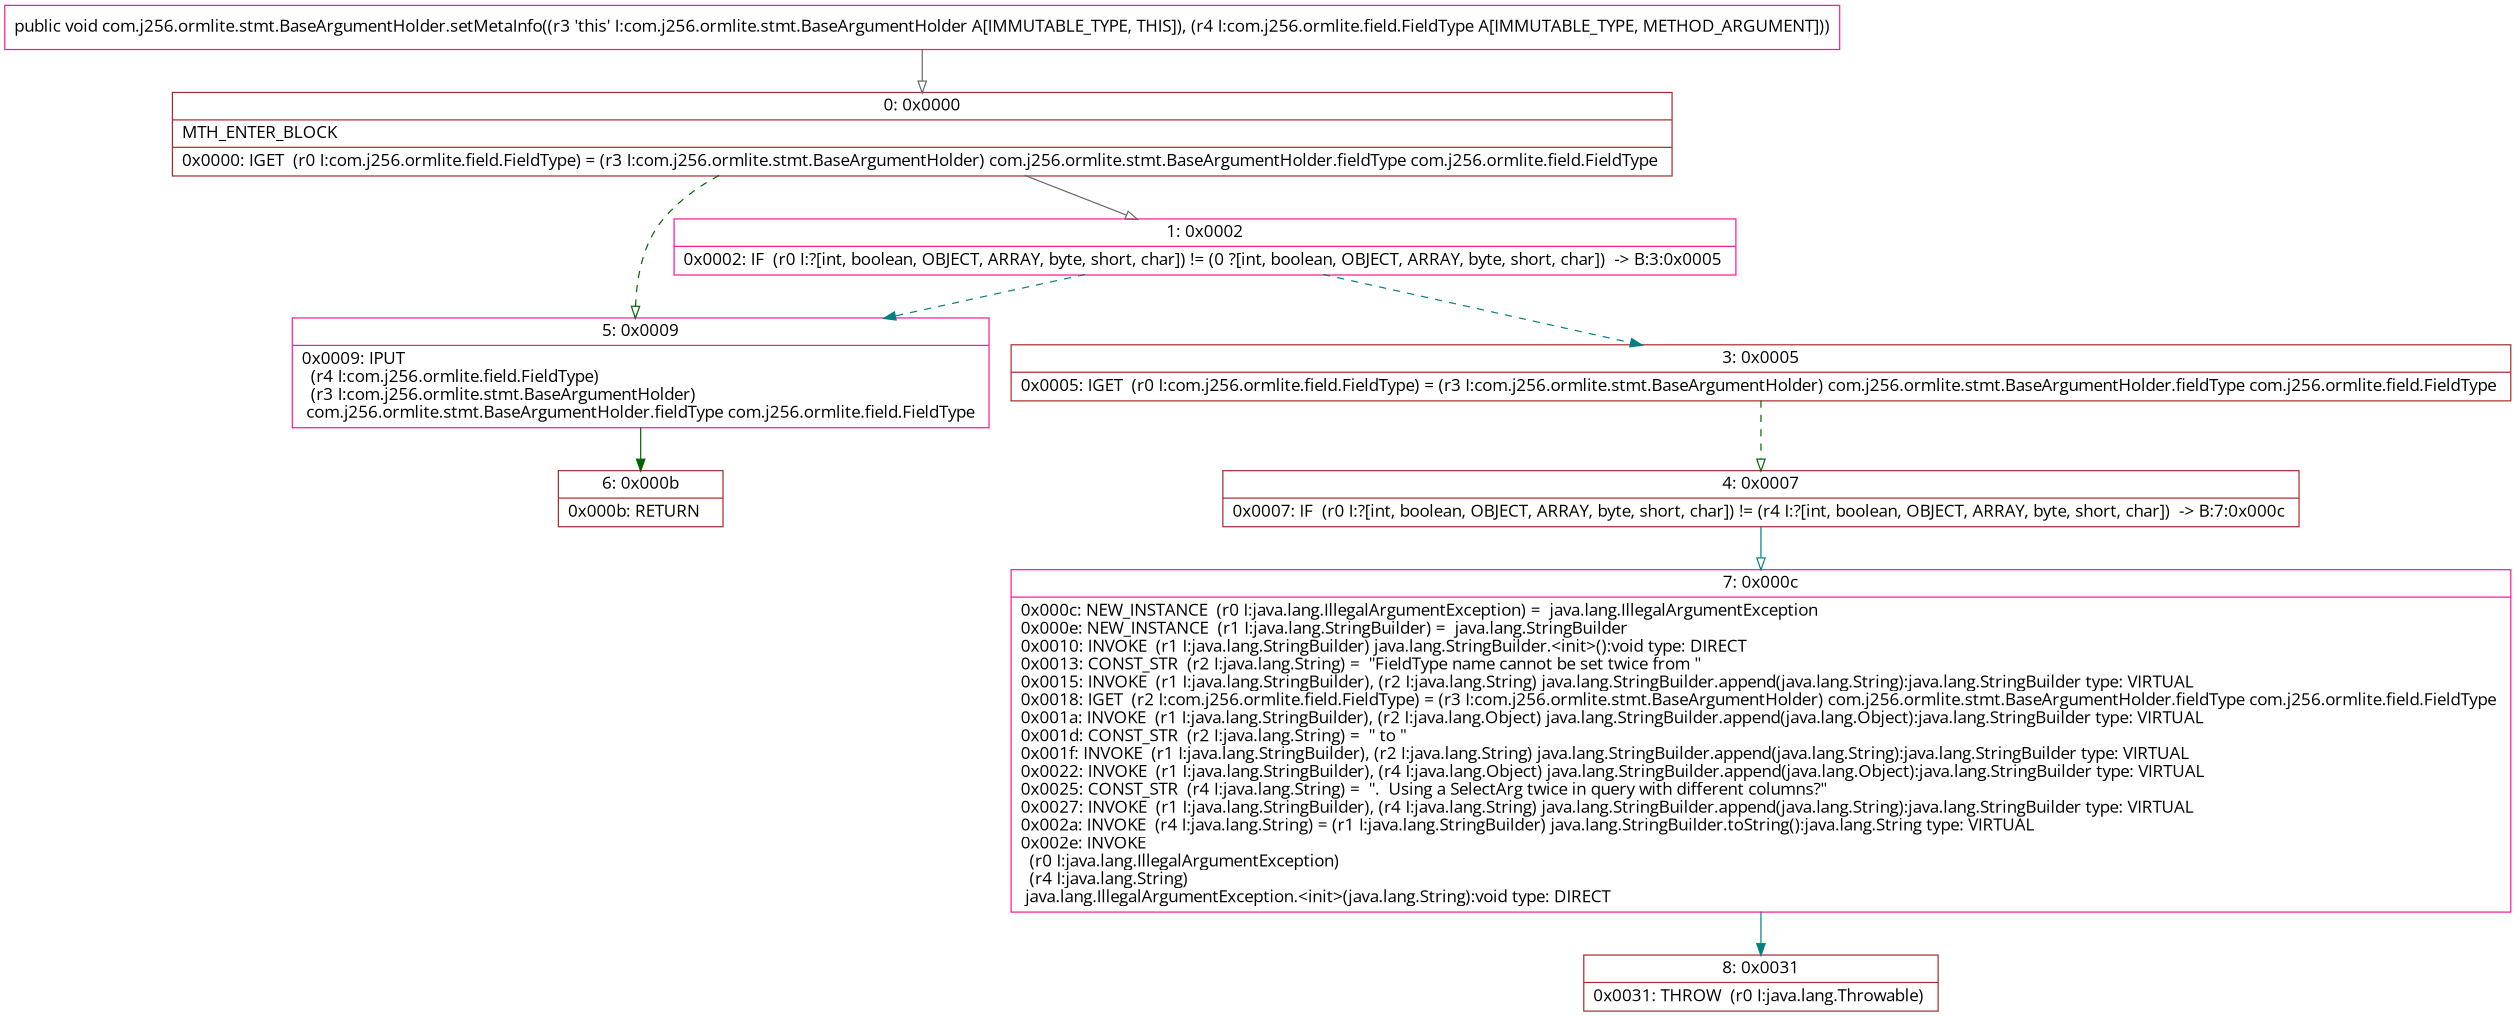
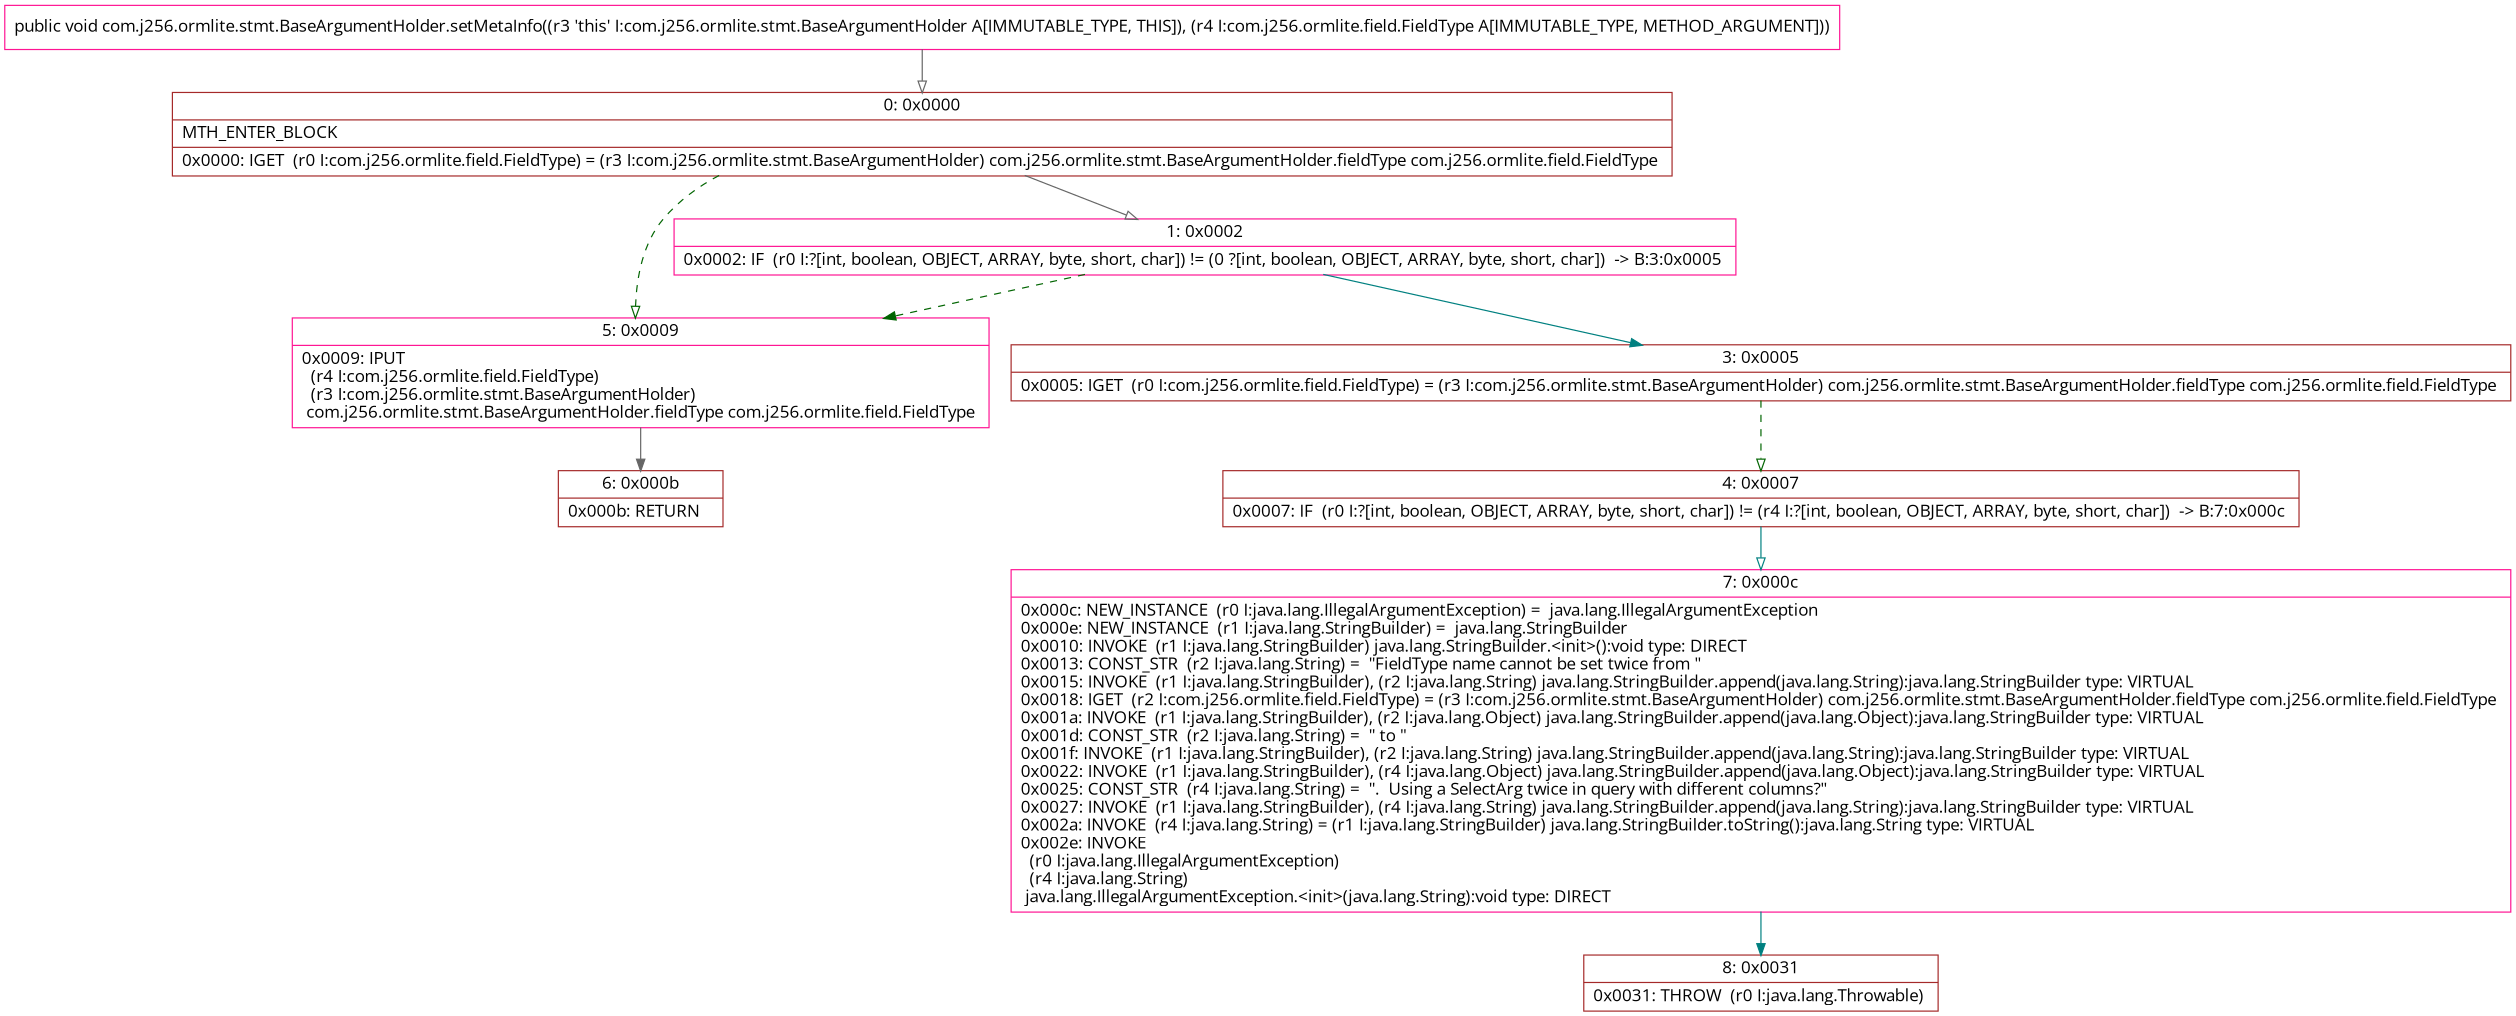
edge "1: 0x0002" -> "5: 0x0009": color teal -> darkgreen
edge "1: 0x0002" -> "3: 0x0005": style dashed -> solid
edge "5: 0x0009" -> "6: 0x000b": color darkgreen -> gray40
